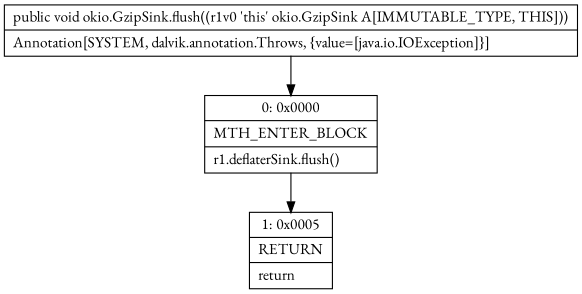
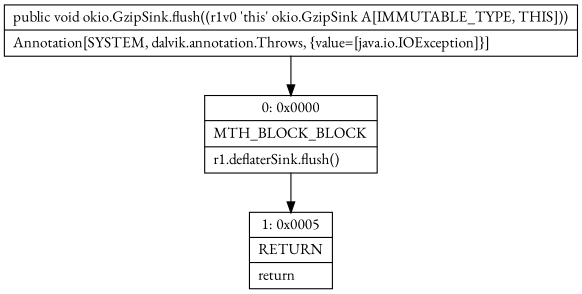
node "0: 0x0000": text "MTH_ENTER_BLOCK" -> "MTH_BLOCK_BLOCK"
